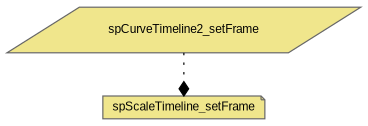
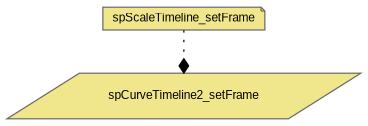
edge "spCurveTimeline2_setFrame" -> "spScaleTimeline_setFrame": reversed
